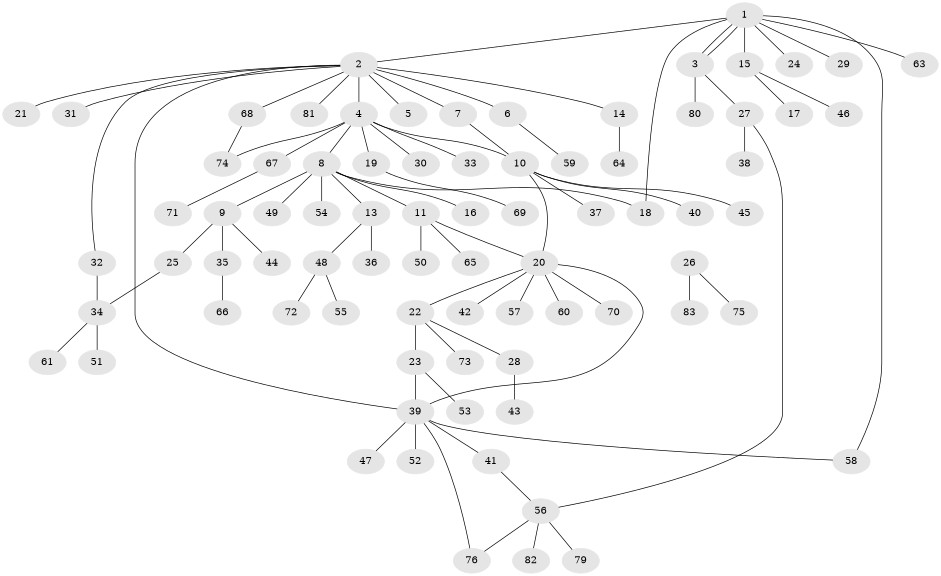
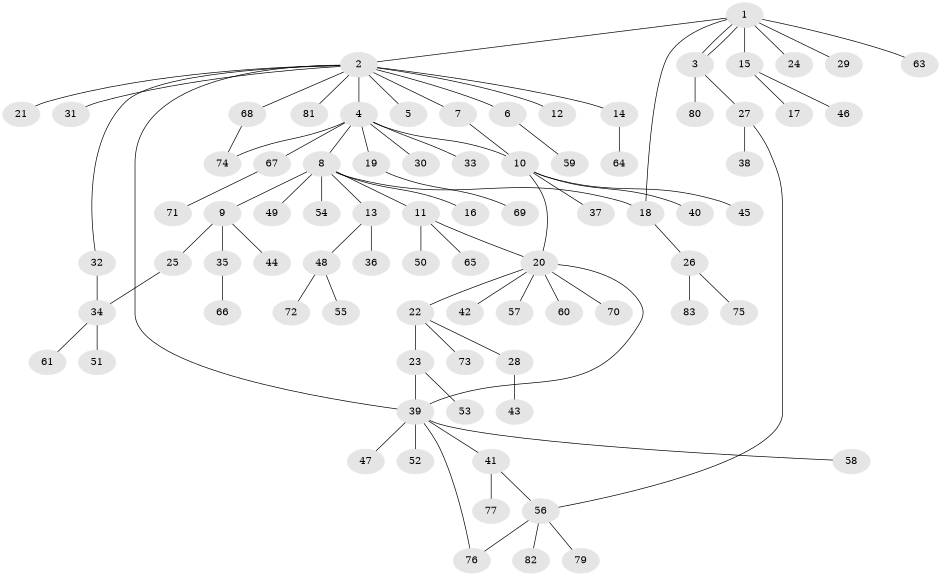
node "12": added
edge "1" -- "58": removed
edge "18" -- "26": added
node "77": added
